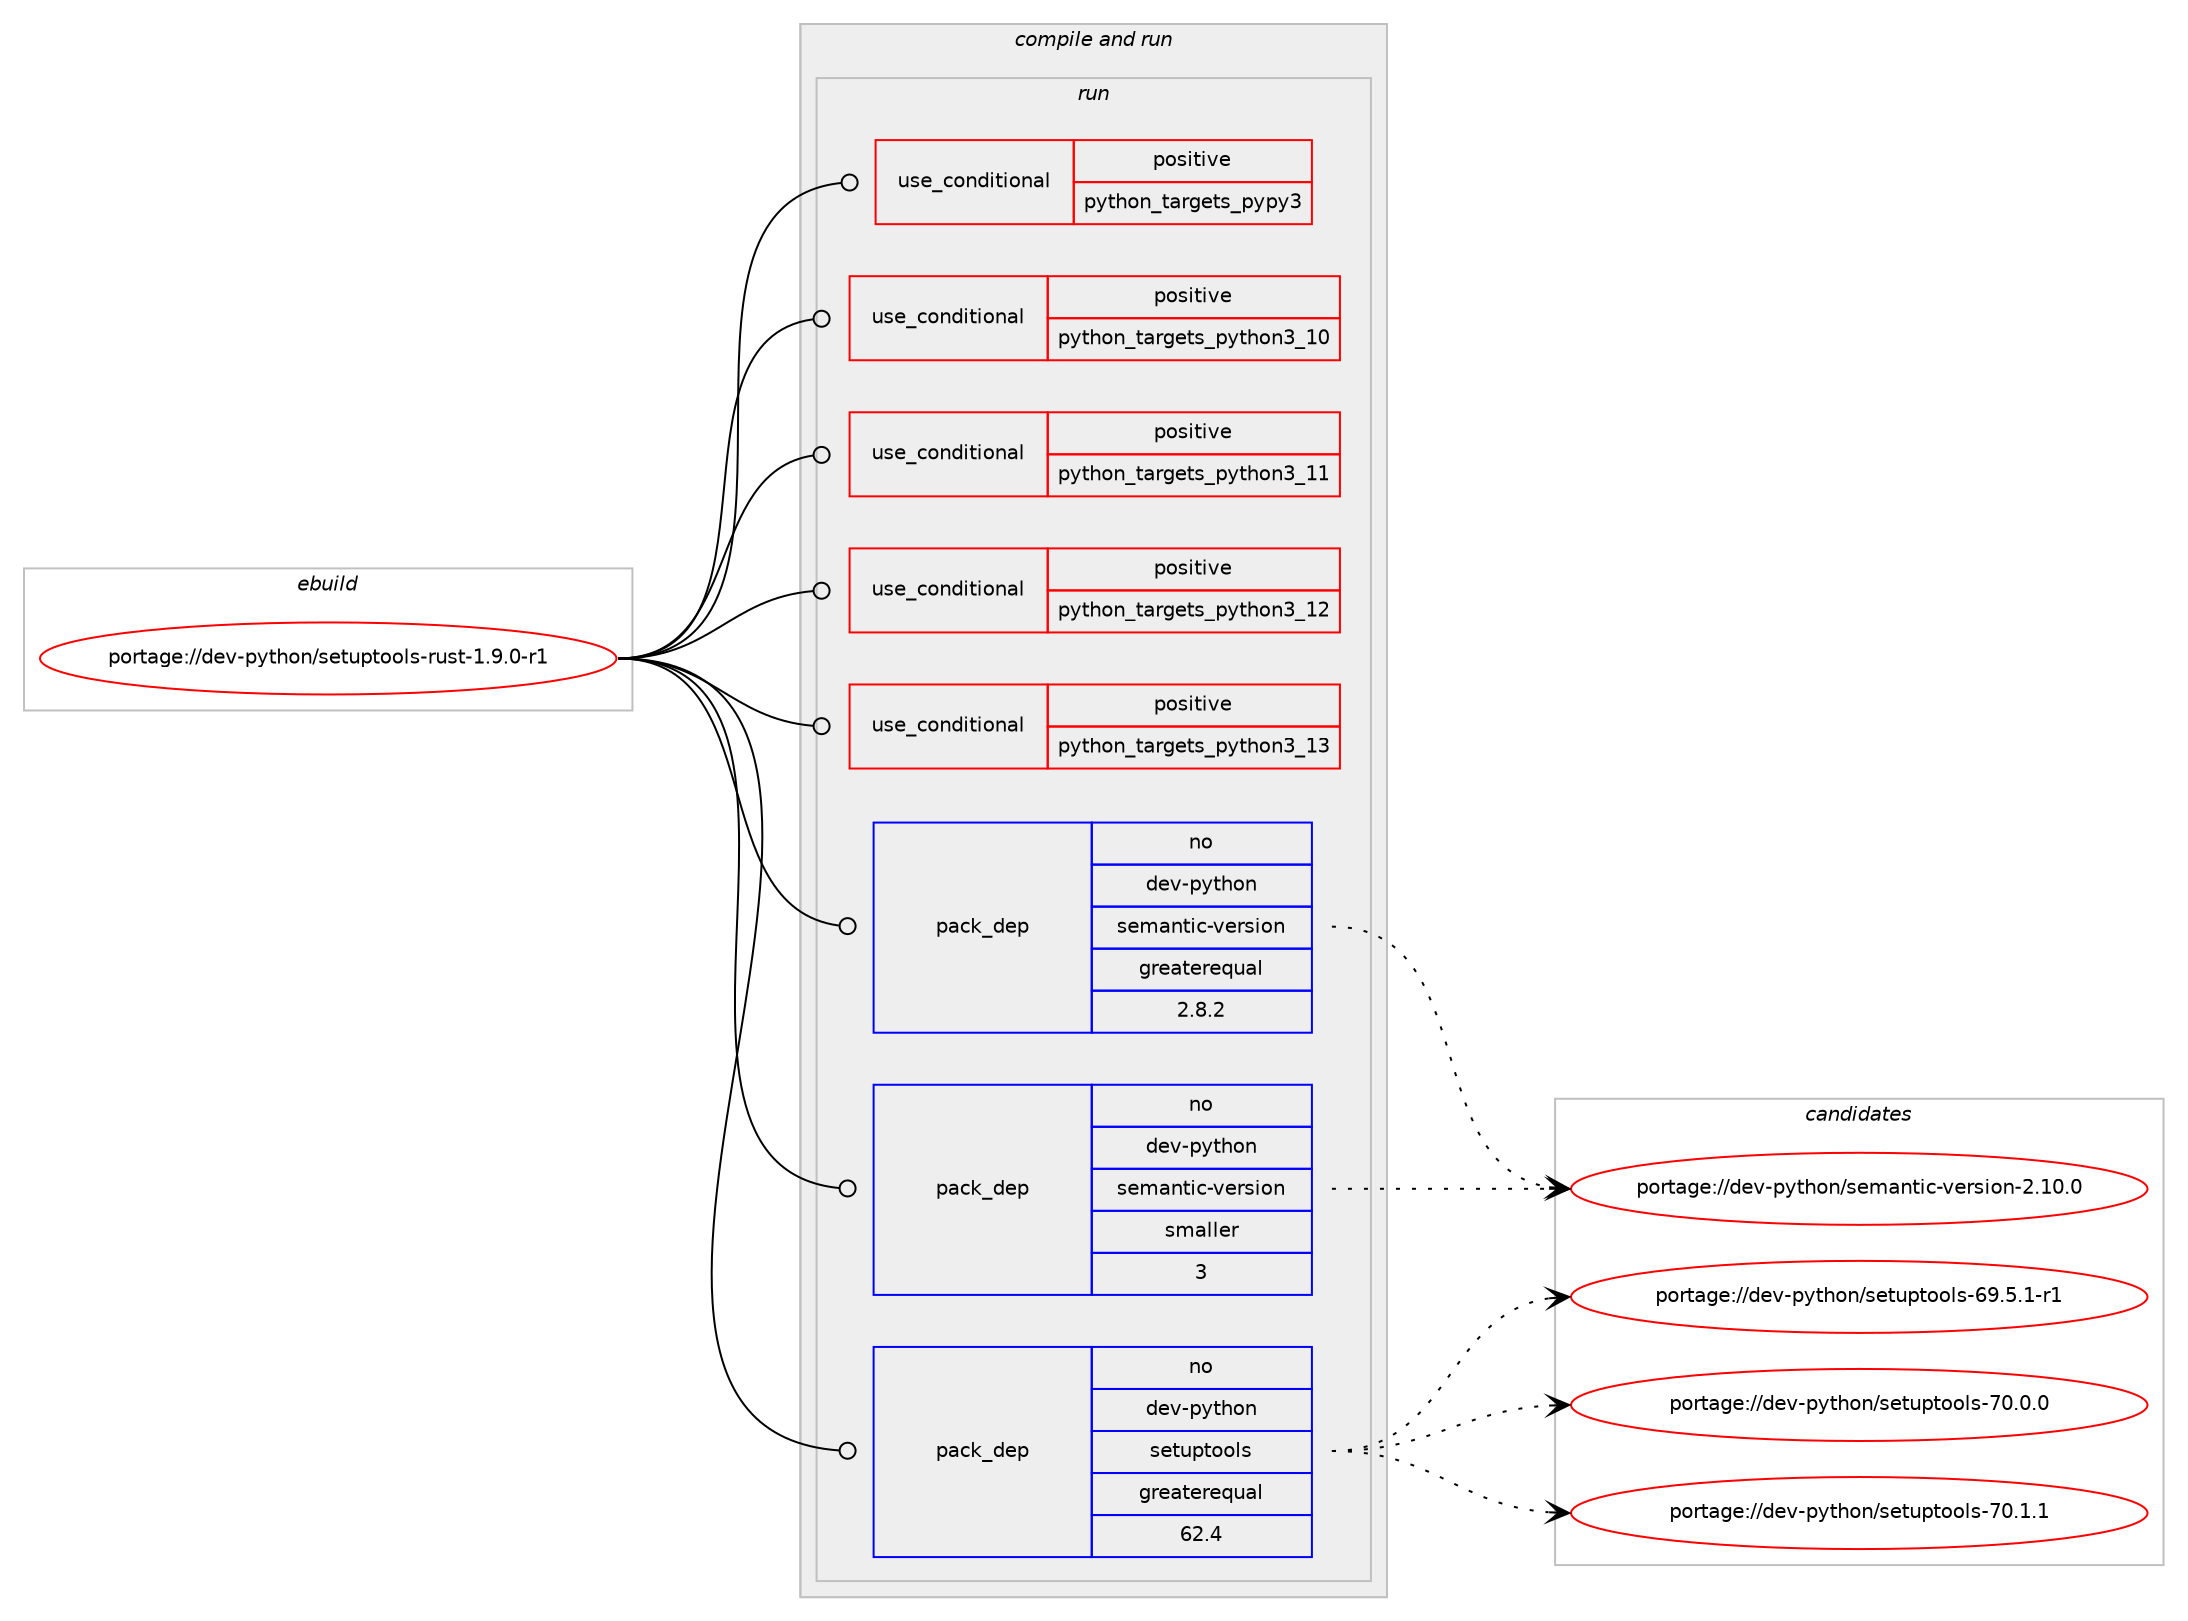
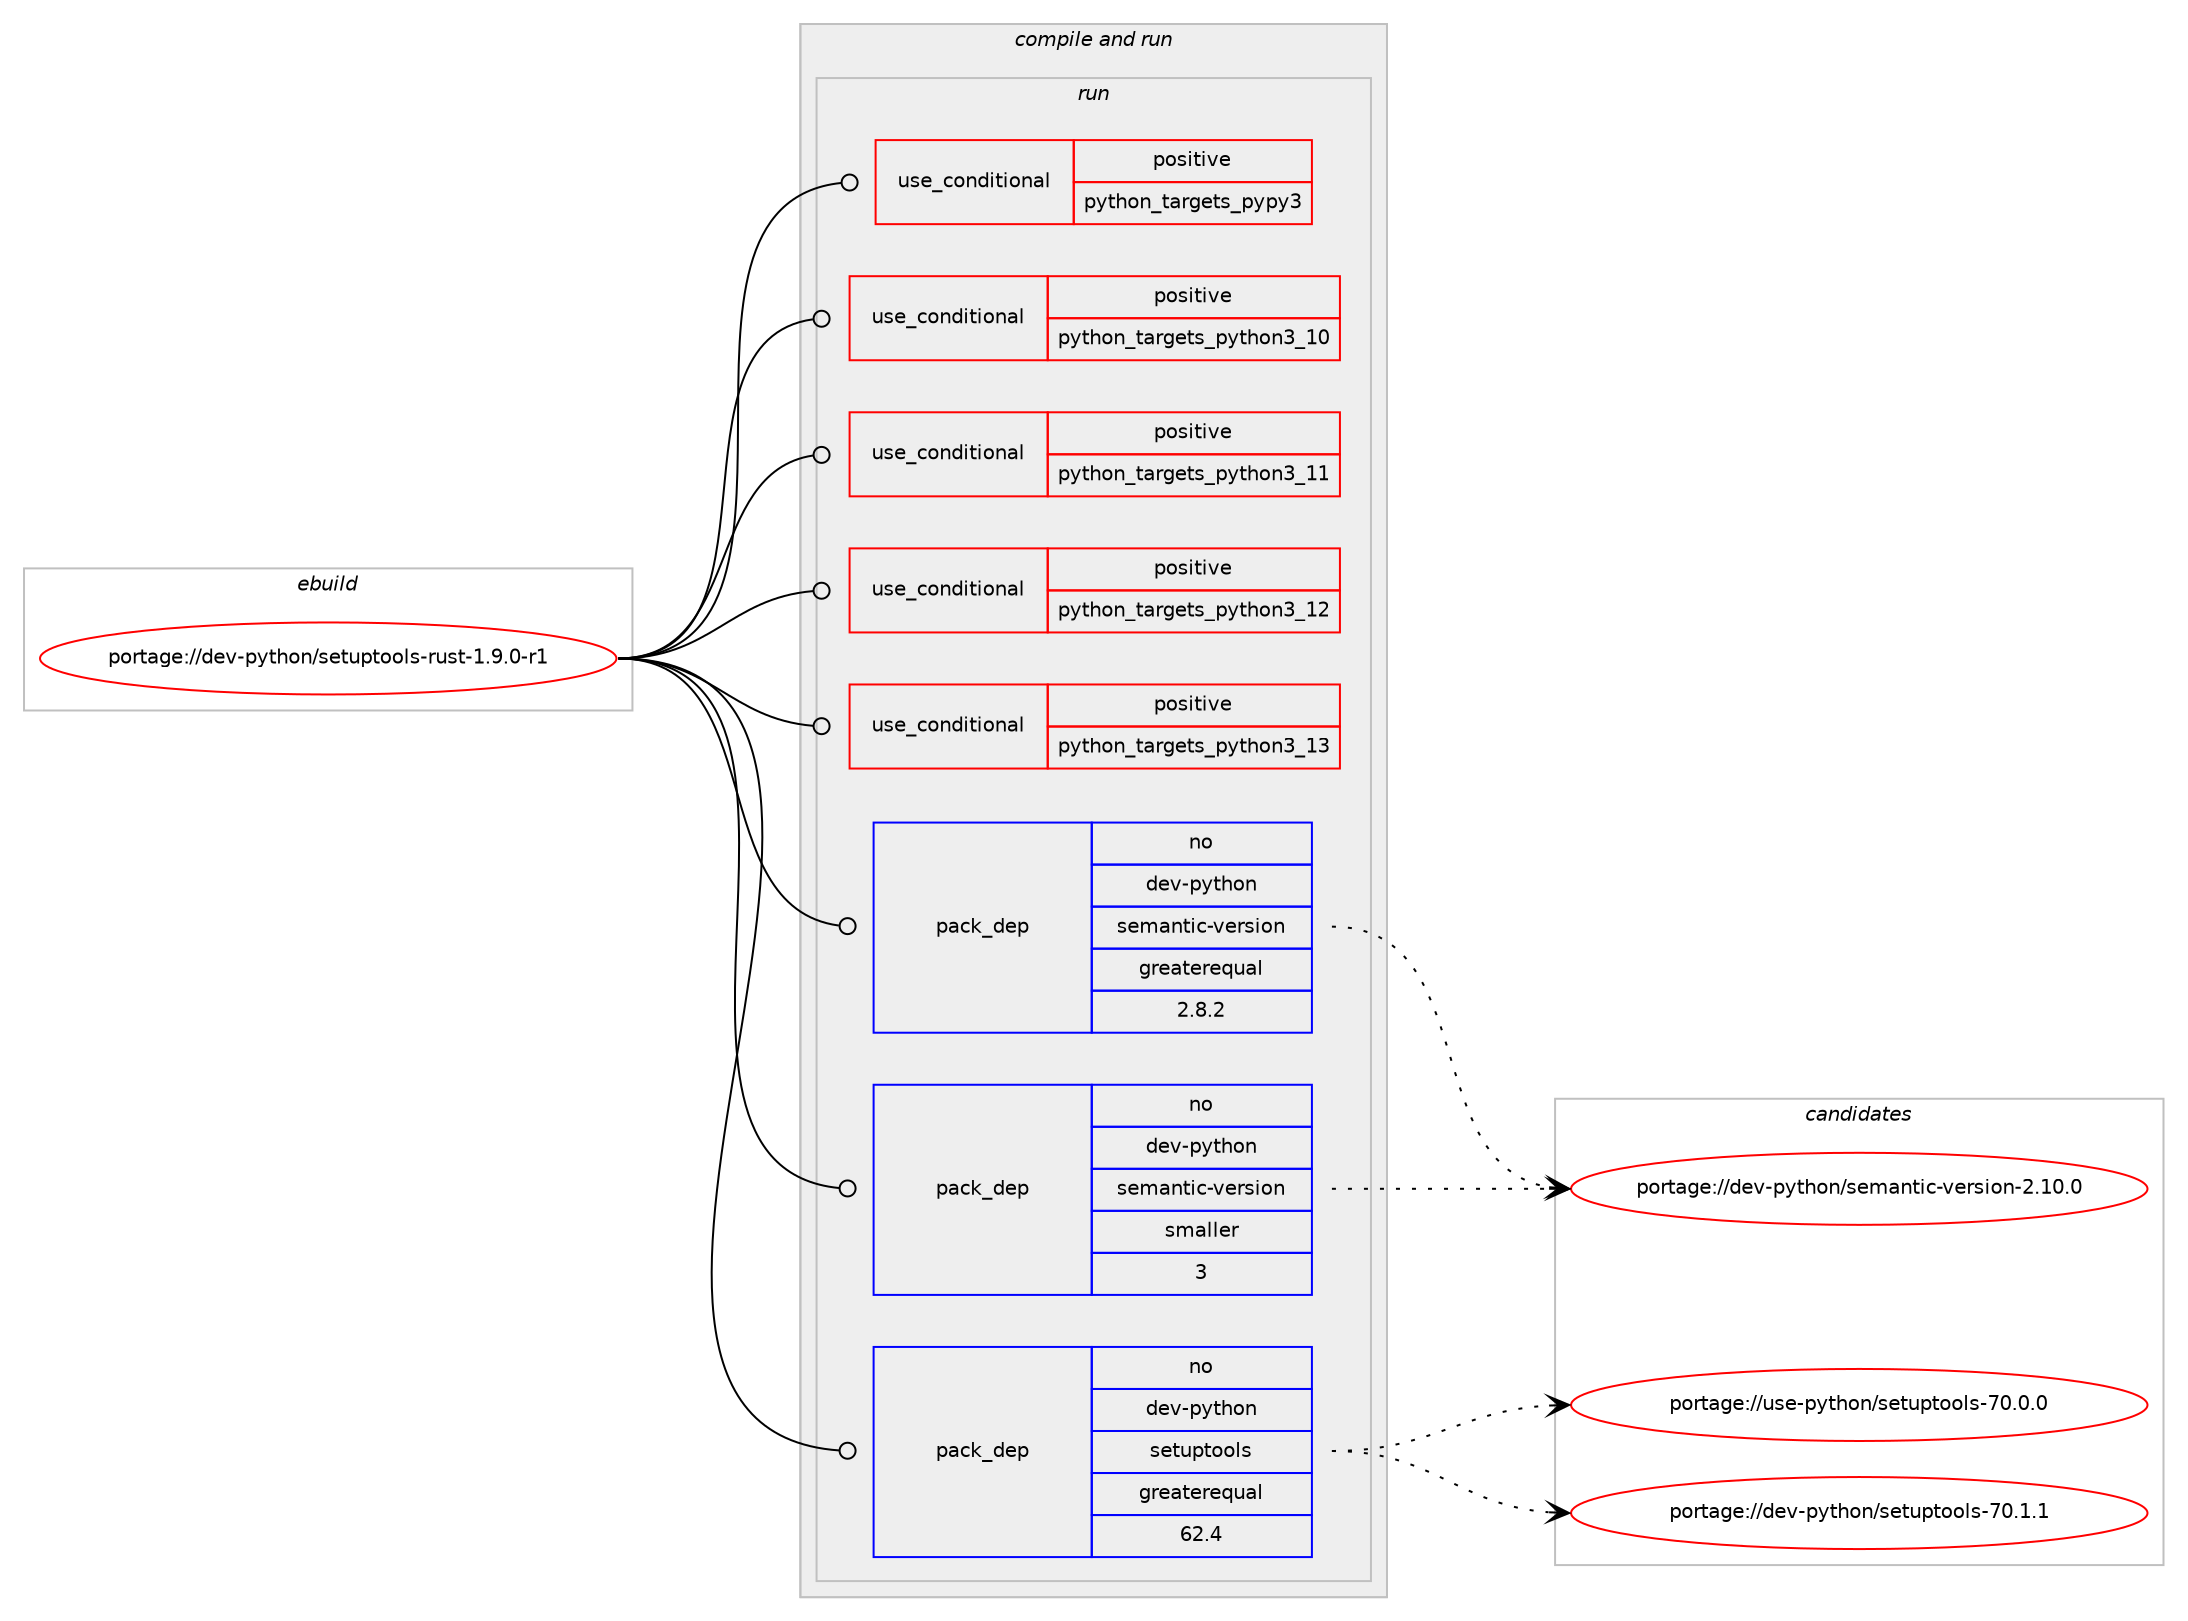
node "portage://dev-python/setuptools-69.5.1-r1": removed
node "portage://dev-python/setuptools-70.0.0": label "portage://dev-python/setuptools-70.0.0" -> "portage://use-python/setuptools-70.0.0"
